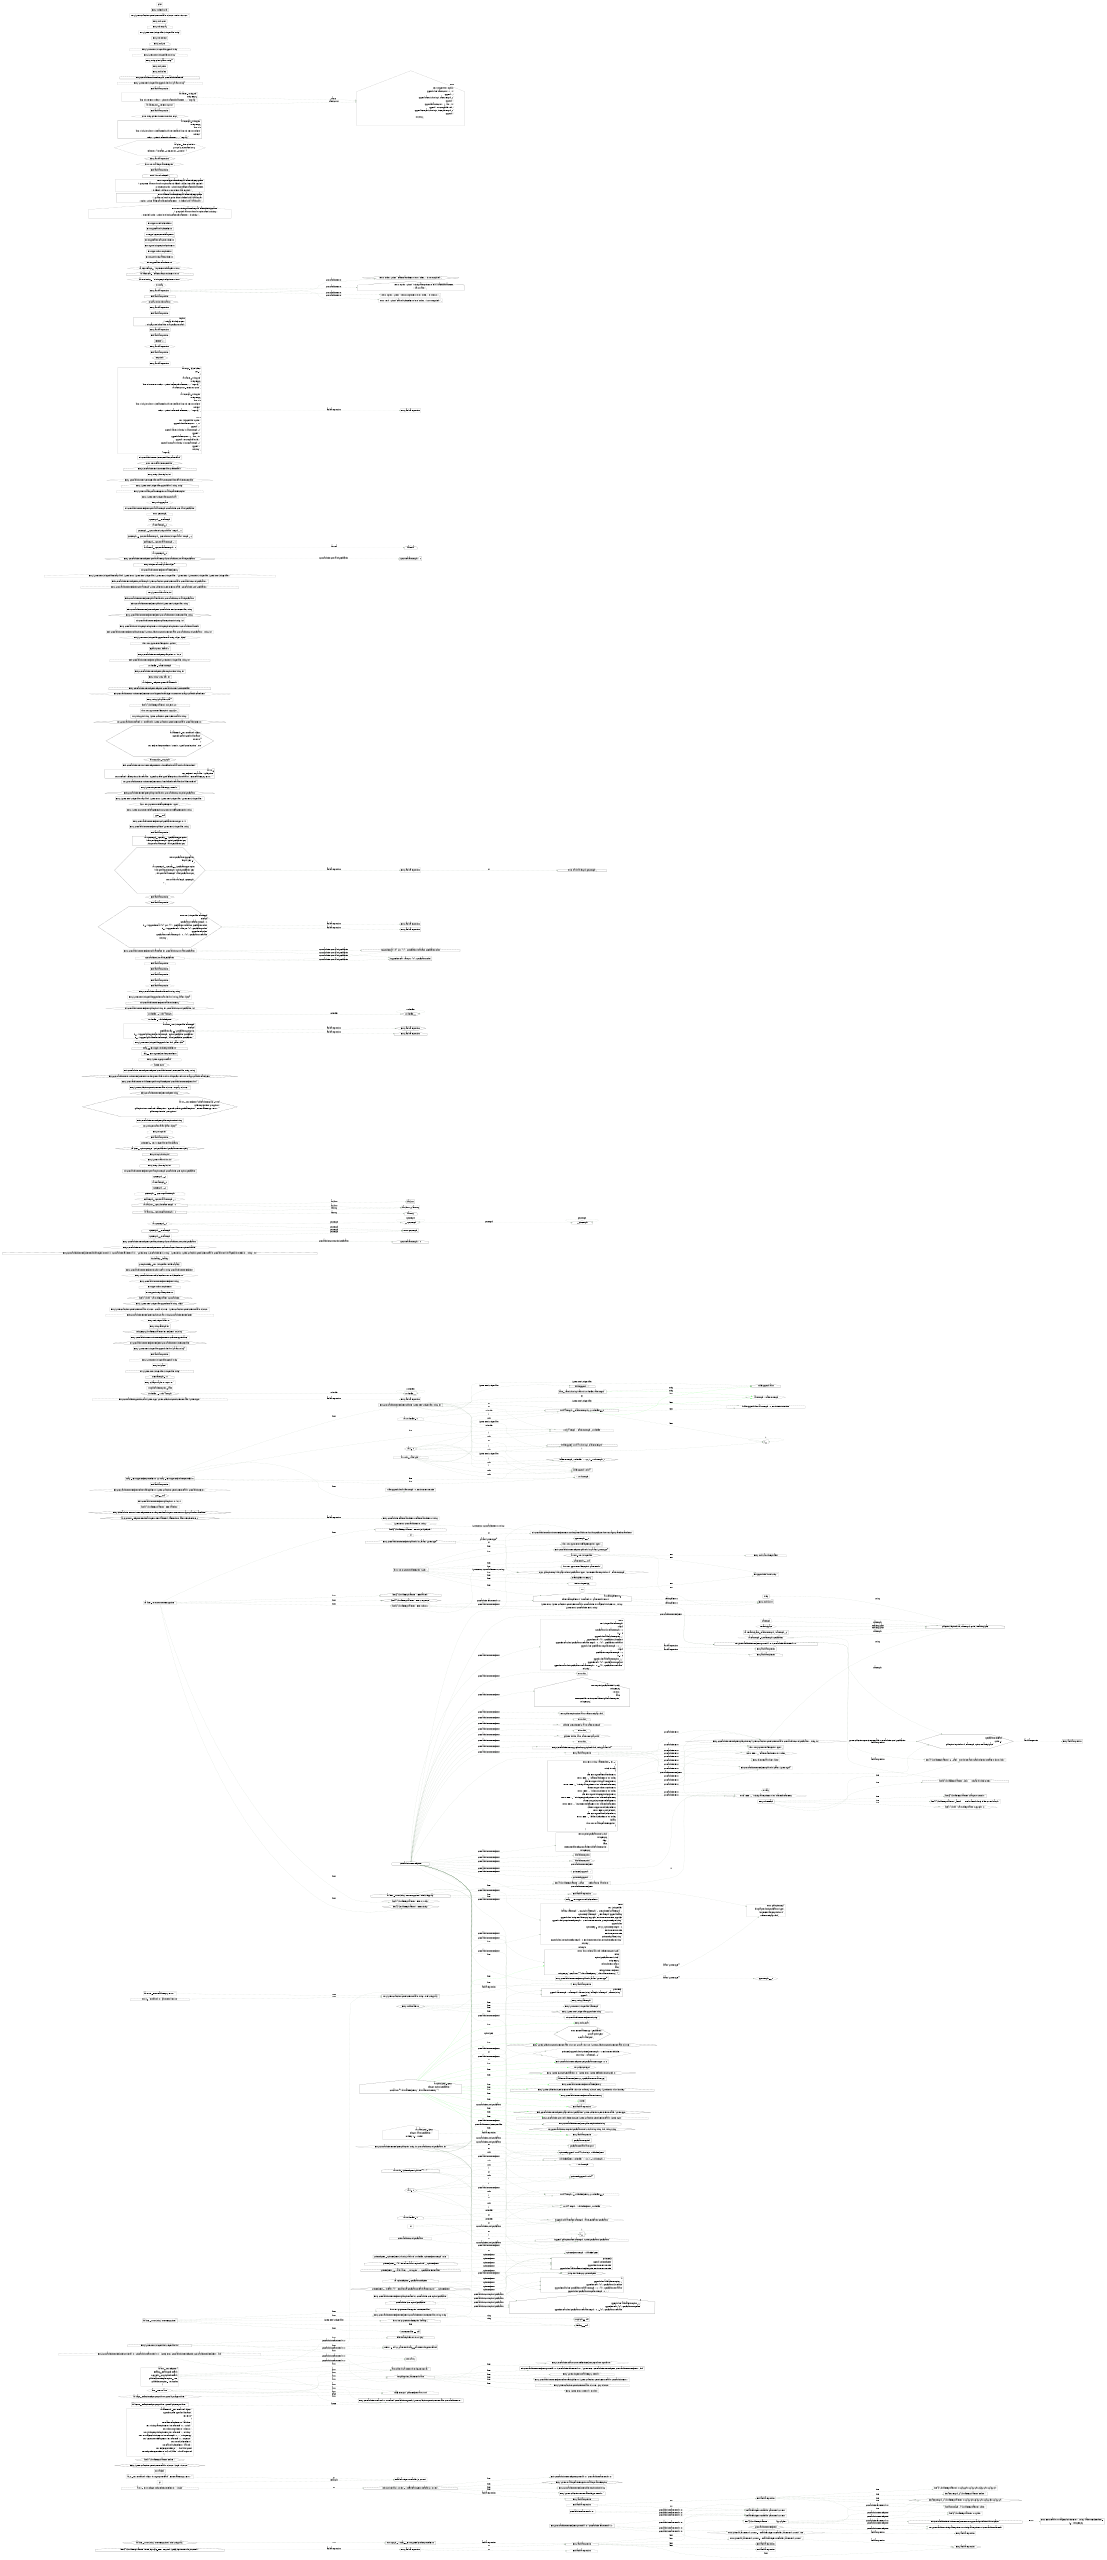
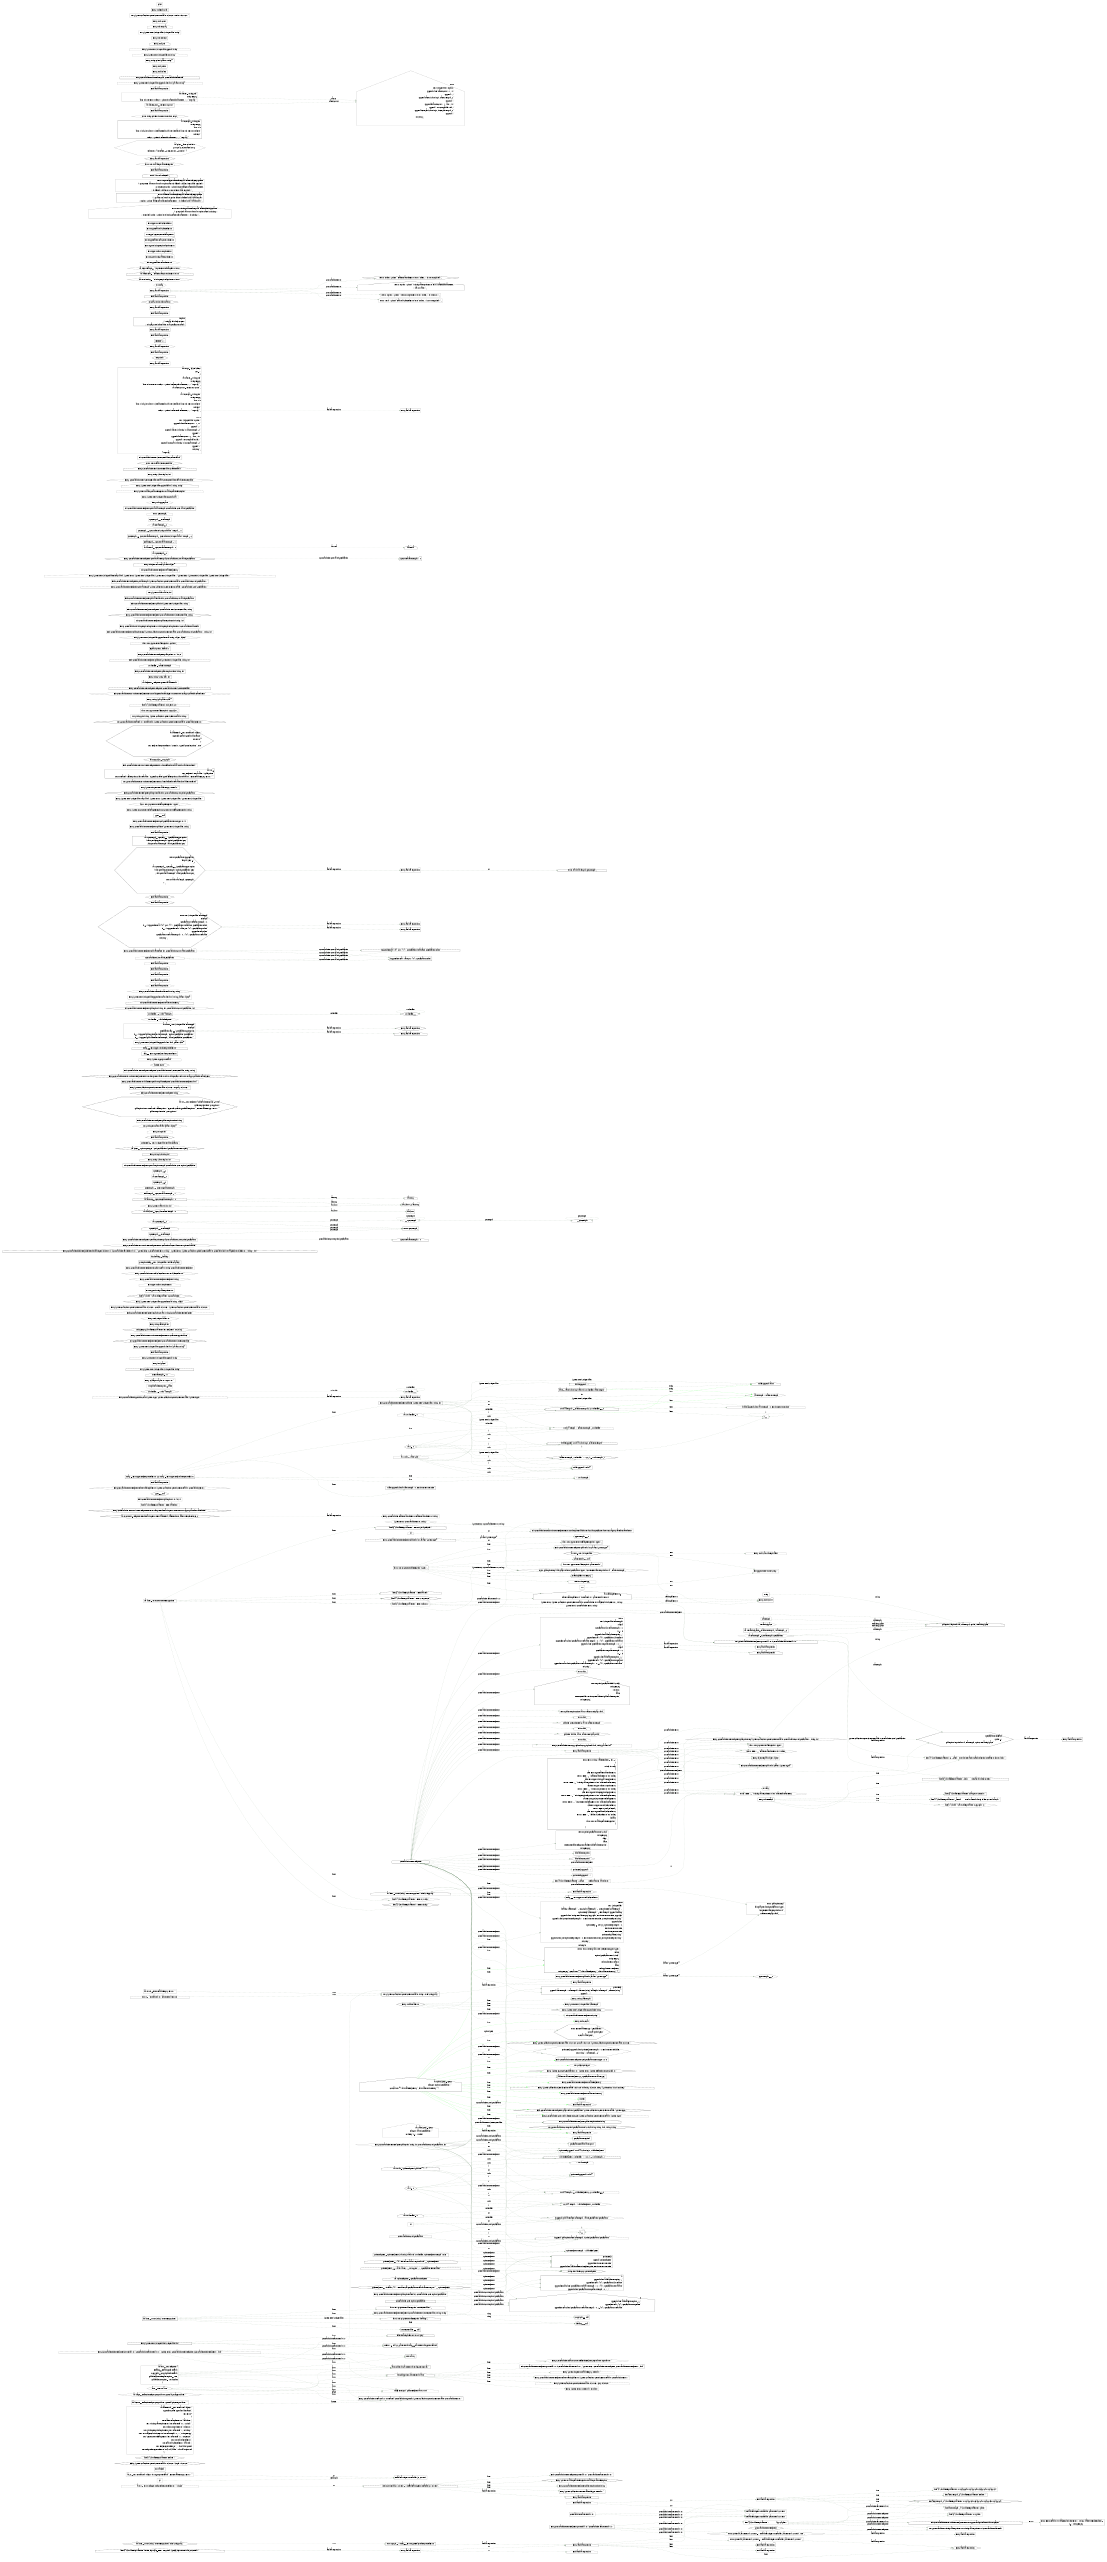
edge "var hasShort = spec.ShortName.Length > 0" -> "hasShort && hasLong": now "Entry System.Math.Min(int, int)" -> "hasShort && hasLong"
